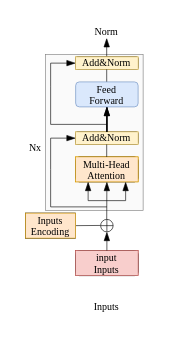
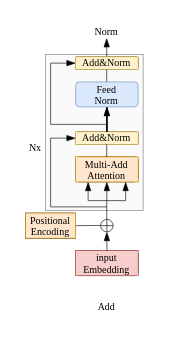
node "FeedForward": label "FeedForward" -> "FeedNorm"
node "Multi-HeadAttention": label "Multi-HeadAttention" -> "Multi-AddAttention"
node "InputsEncoding": label "InputsEncoding" -> "PositionalEncoding"
node "inputInputs": label "inputInputs" -> "inputEmbedding"
node "Inputs": label "Inputs" -> "Add"
